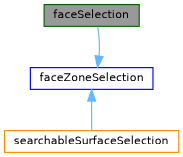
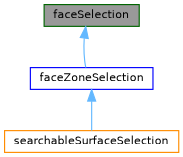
edge "faceSelection" -> "faceZoneSelection": reversed
